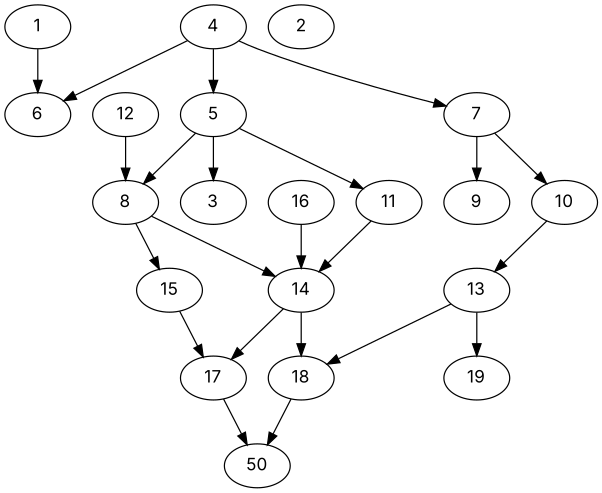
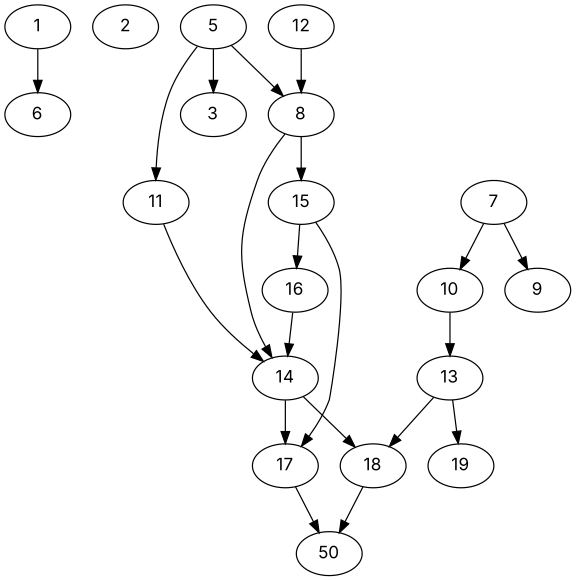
node "4": removed
edge "15" -> "16": added
